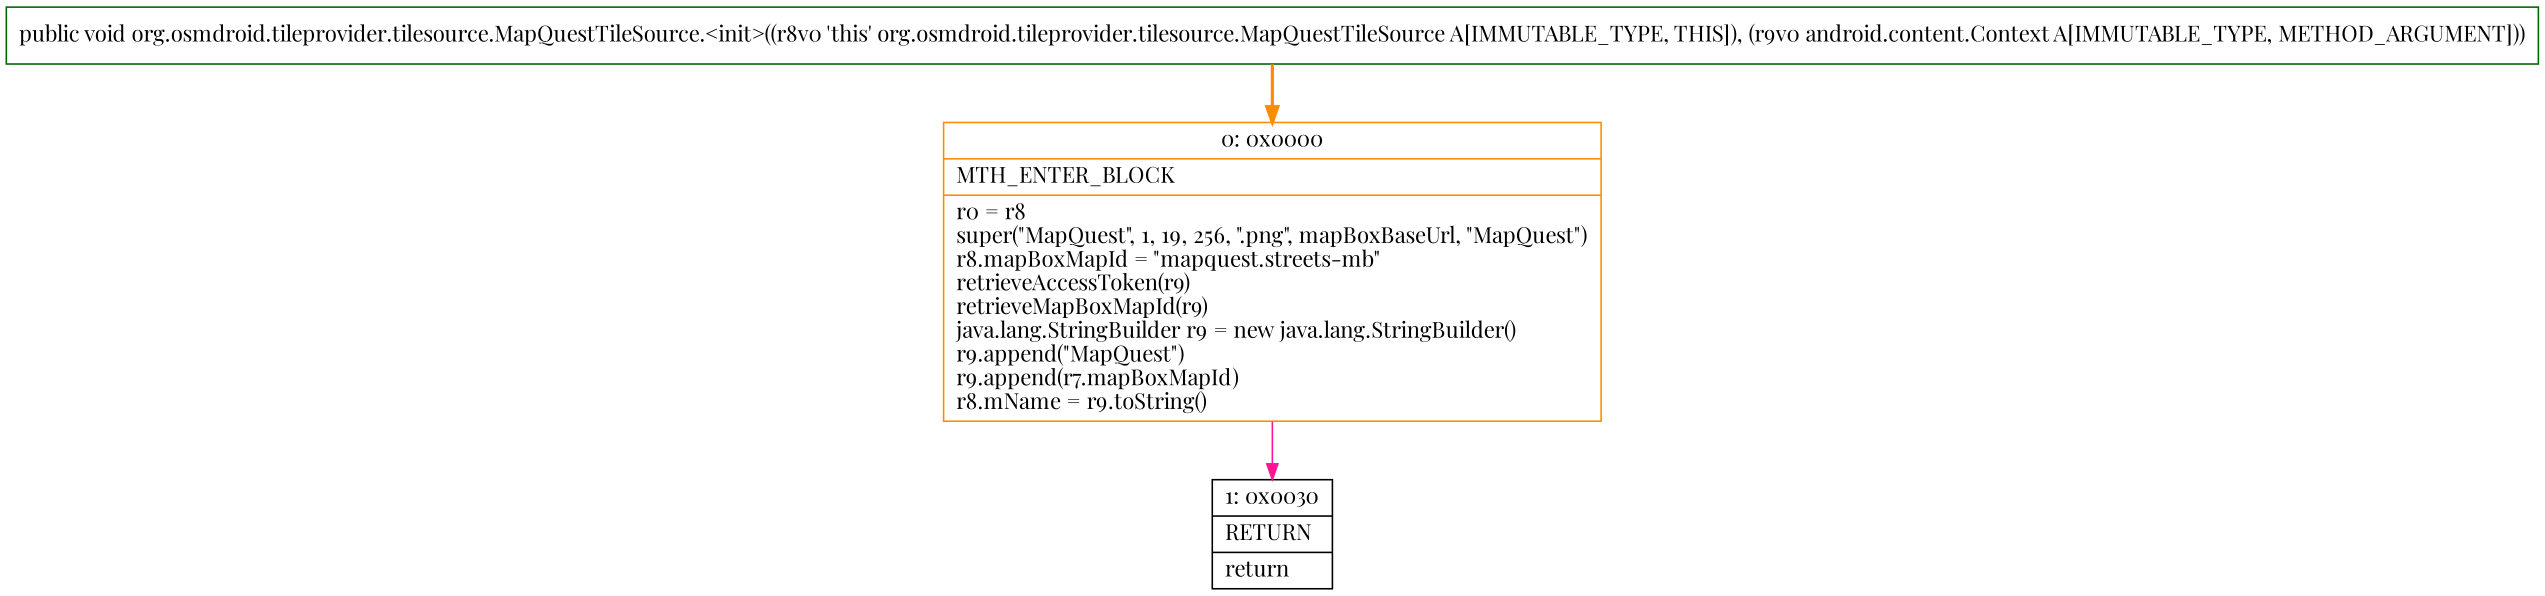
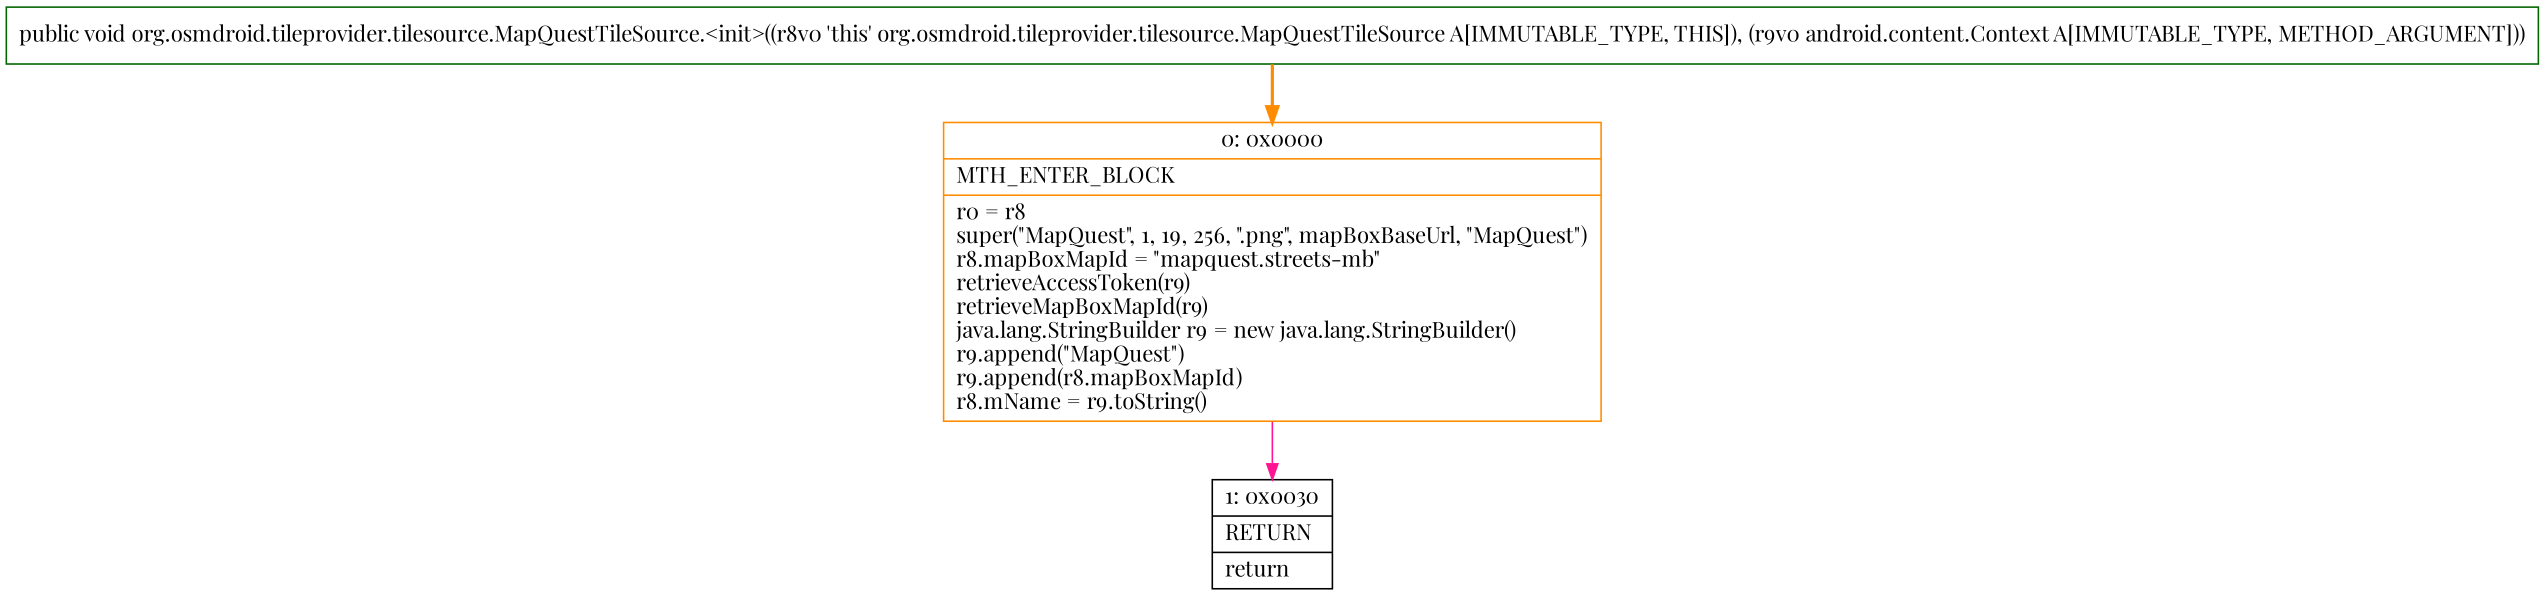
node "0: 0x0000": text "r9.append(r7.mapBoxMapId)" -> "r9.append(r8.mapBoxMapId)"
